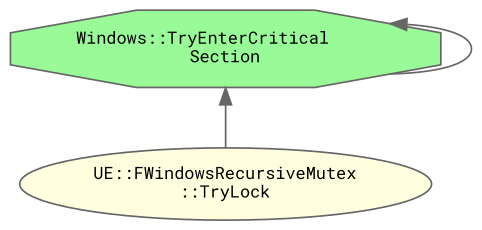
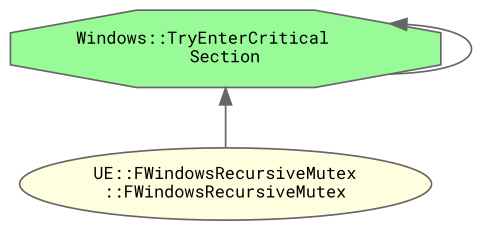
node "UE::FWindowsRecursiveMutex ::TryLock": label "UE::FWindowsRecursiveMutex ::TryLock" -> "UE::FWindowsRecursiveMutex ::FWindowsRecursiveMutex"
